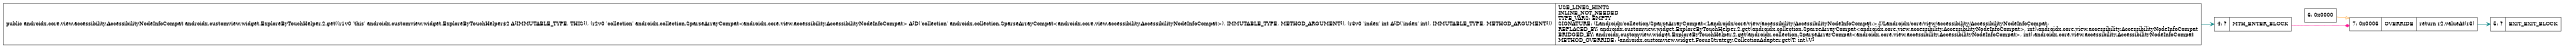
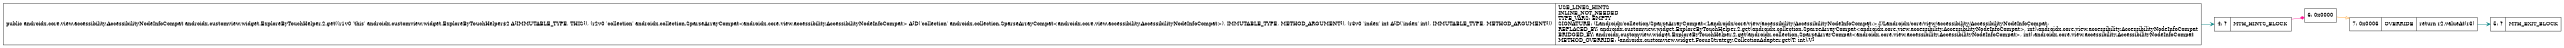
node "4: ?": text "MTH_ENTER_BLOCK" -> "MTH_HINTS_BLOCK"
node "5: ?": text "EXIT_EXIT_BLOCK" -> "MTH_EXIT_BLOCK"
edge "4: ?" -> "7: 0x0006": now "4: ?" -> "6: 0x0000"
